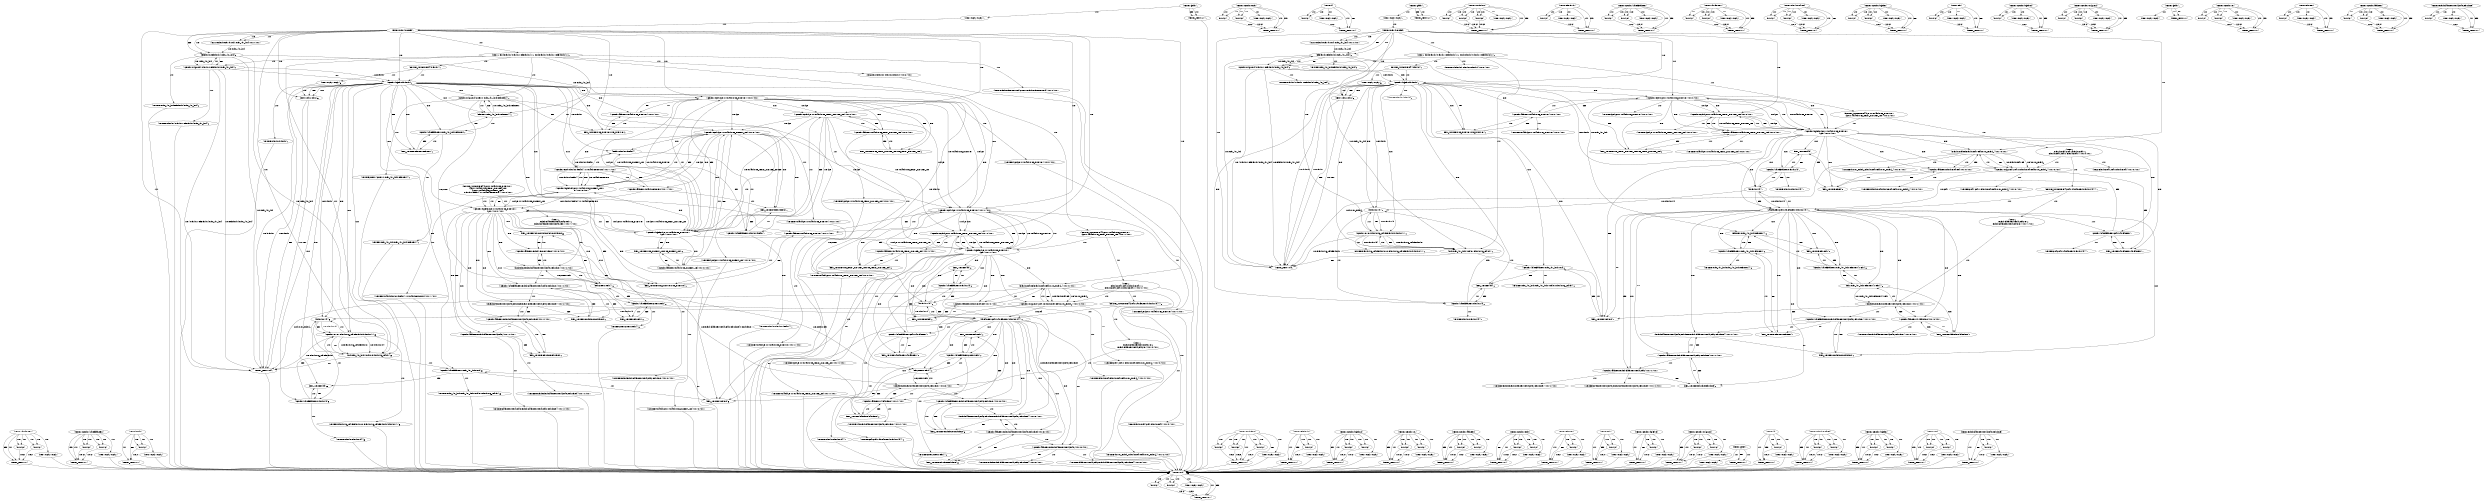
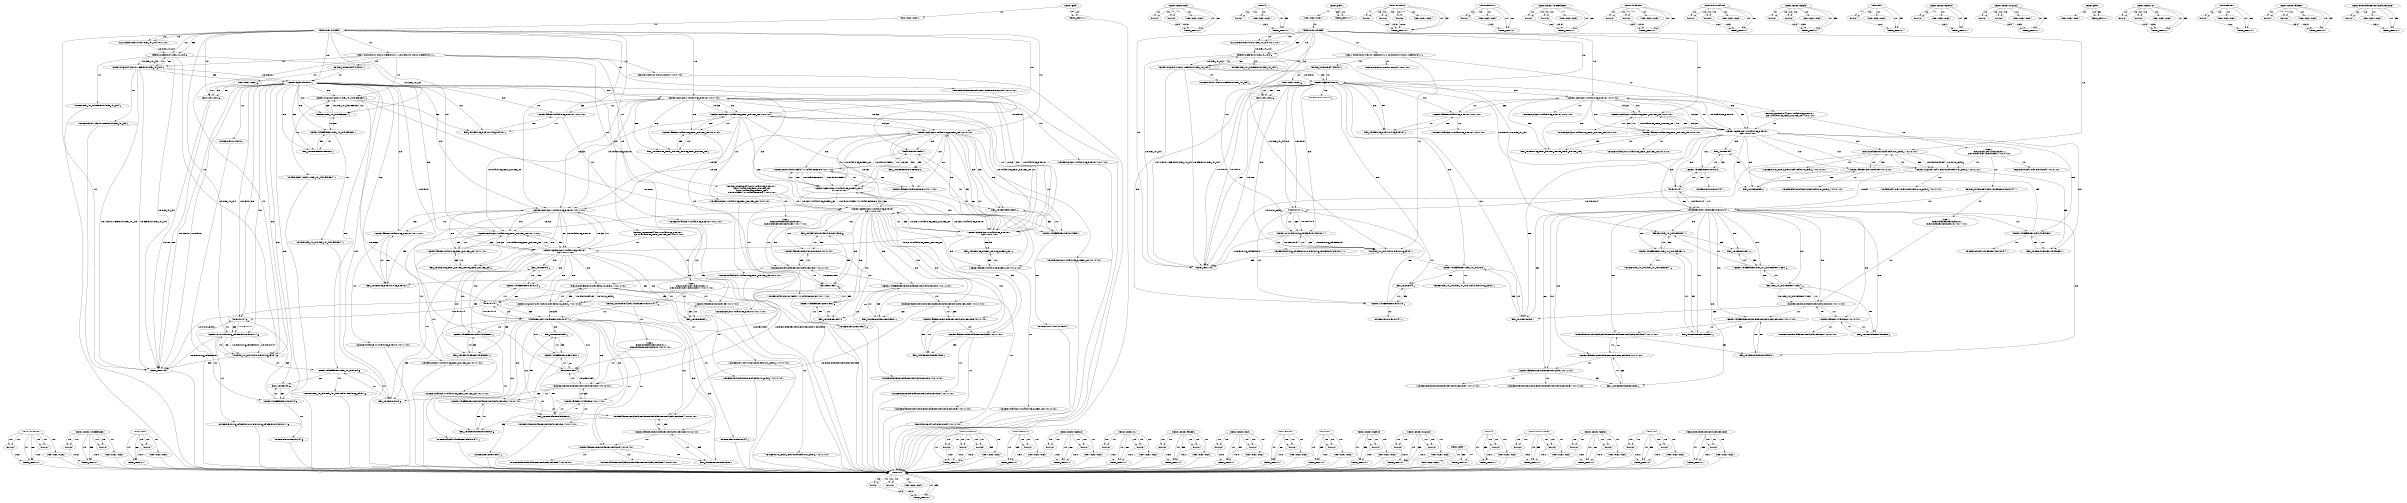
node "(FIELD_IDENTIFIER,COMPONENT,COMPONENT)": added
node "(FIELD_IDENTIFIER,location,location)": text "11" -> "71"
